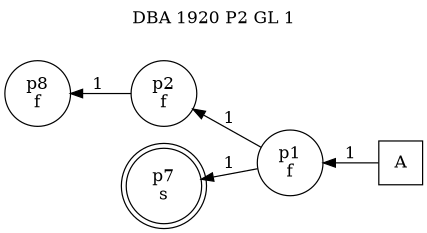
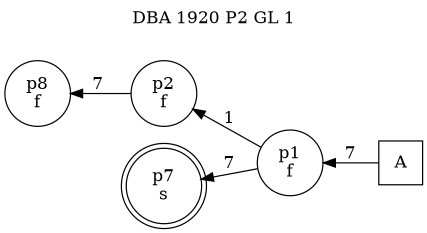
edge "p2 f" -> "p8 f": label "1" -> "7"
edge "A" -> "p1 f": label "1" -> "7"
edge "p1 f" -> "p7 s": label "1" -> "7"
